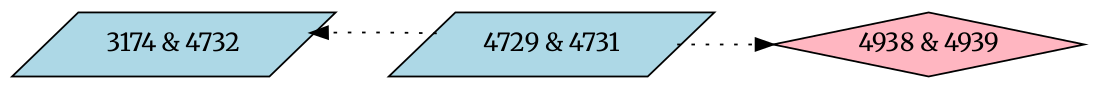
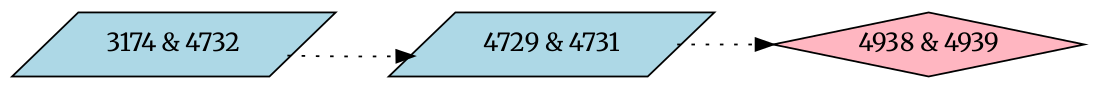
edge "4729 & 4731" -> "3174 & 4732": reversed
